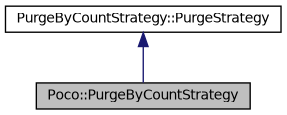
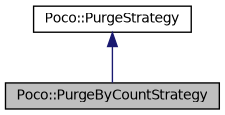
node "PurgeByCountStrategy::PurgeStrategy": label "PurgeByCountStrategy::PurgeStrategy" -> "Poco::PurgeStrategy"
